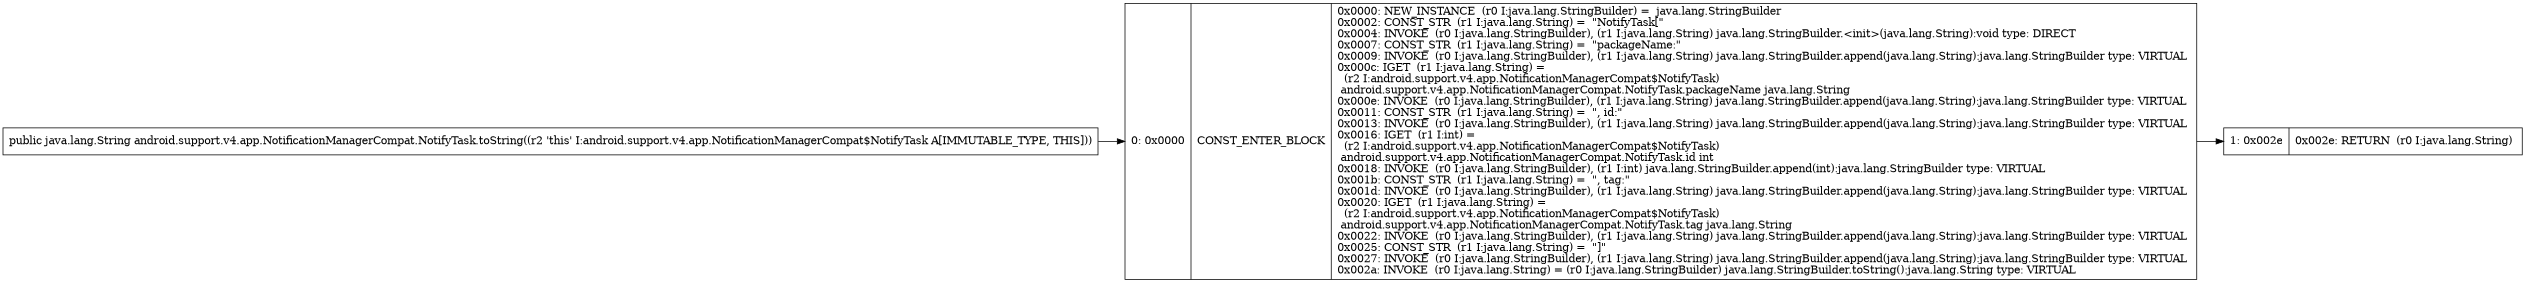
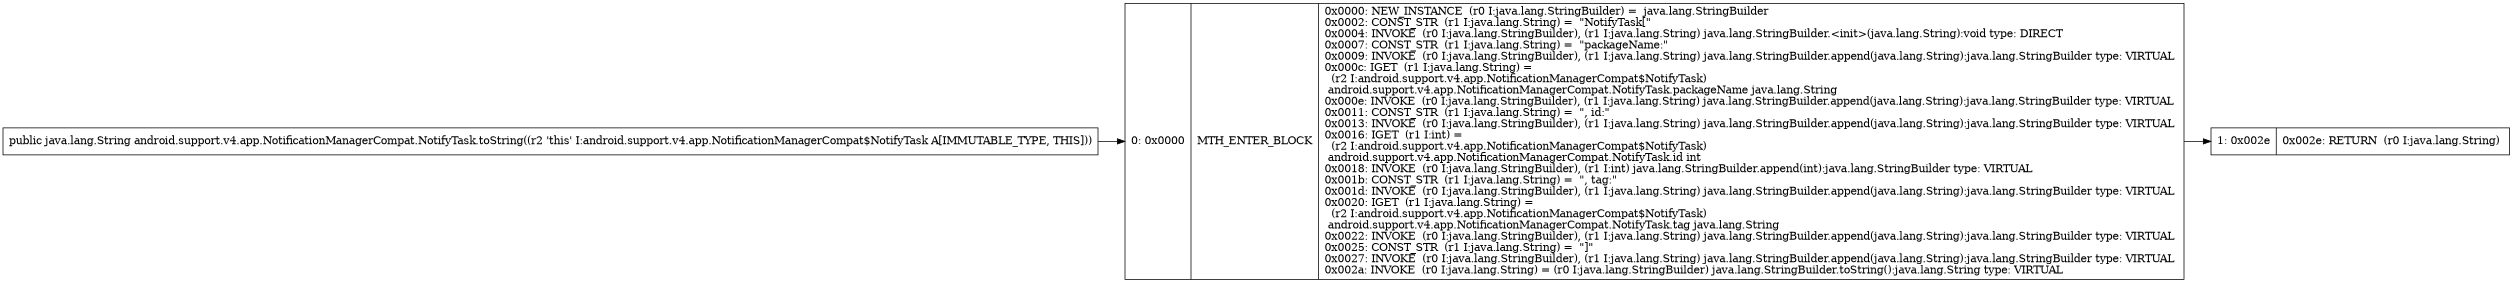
node "0: 0x0000": text "CONST_ENTER_BLOCK" -> "MTH_ENTER_BLOCK"
